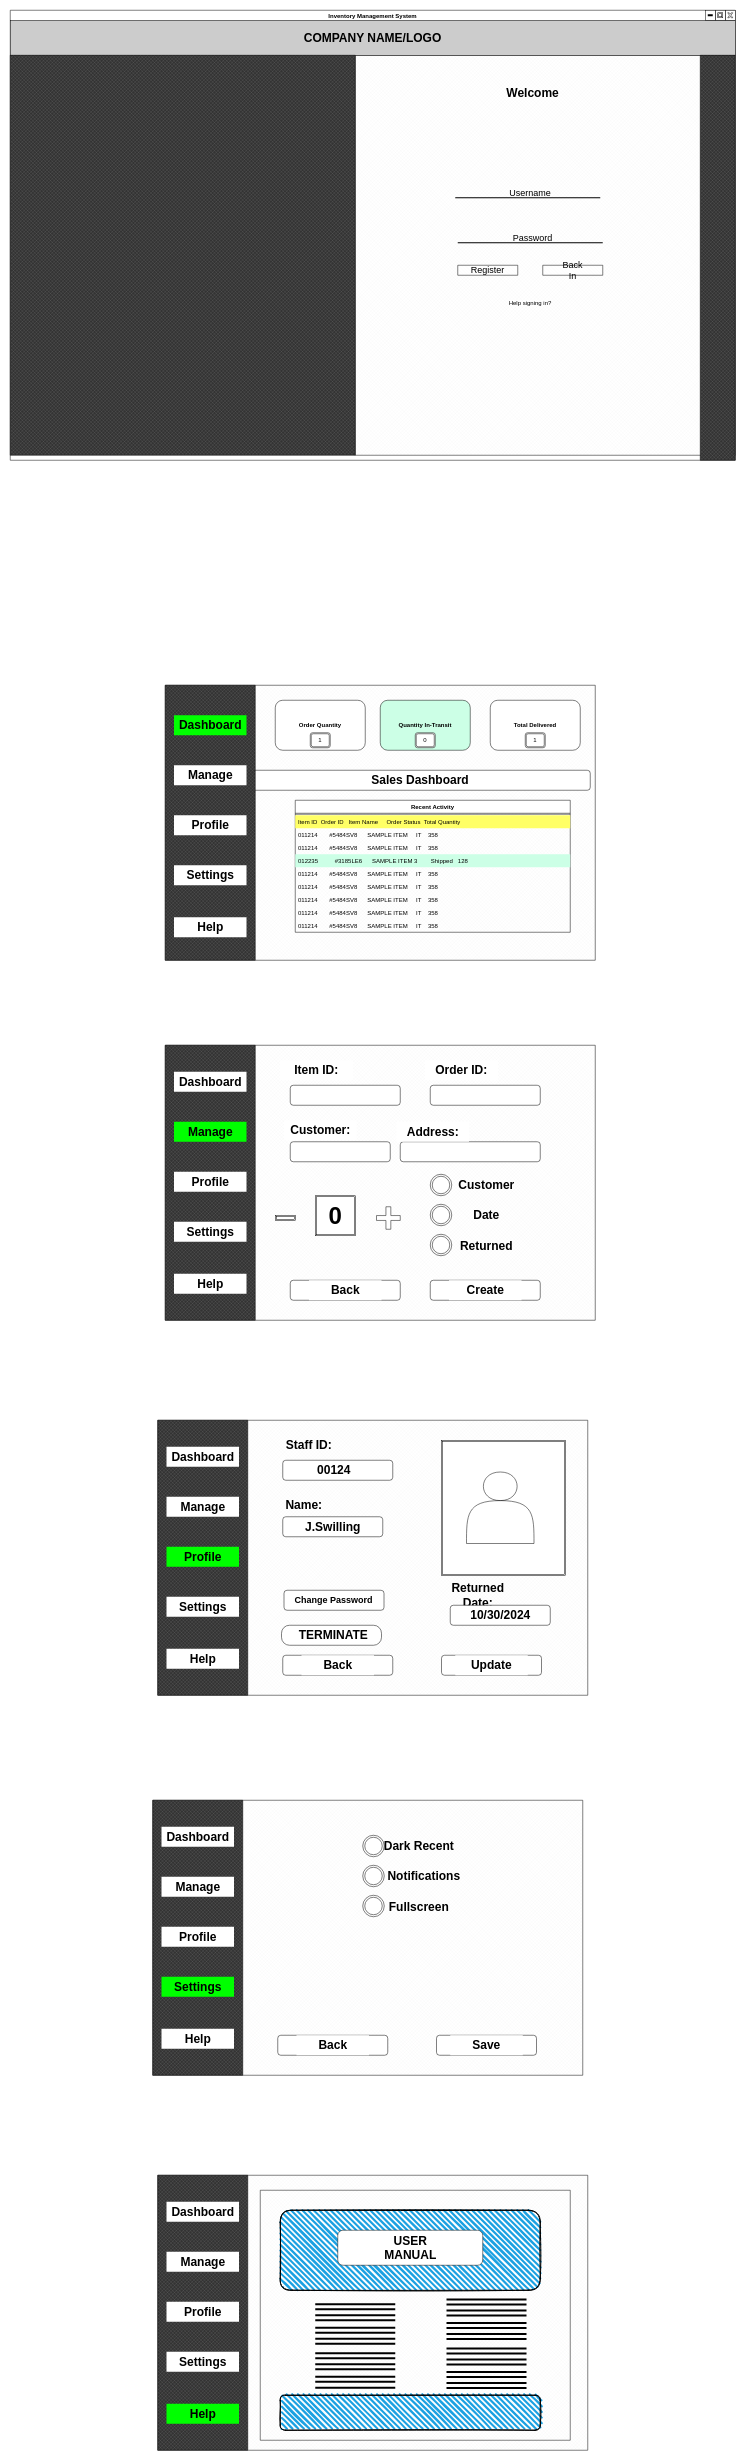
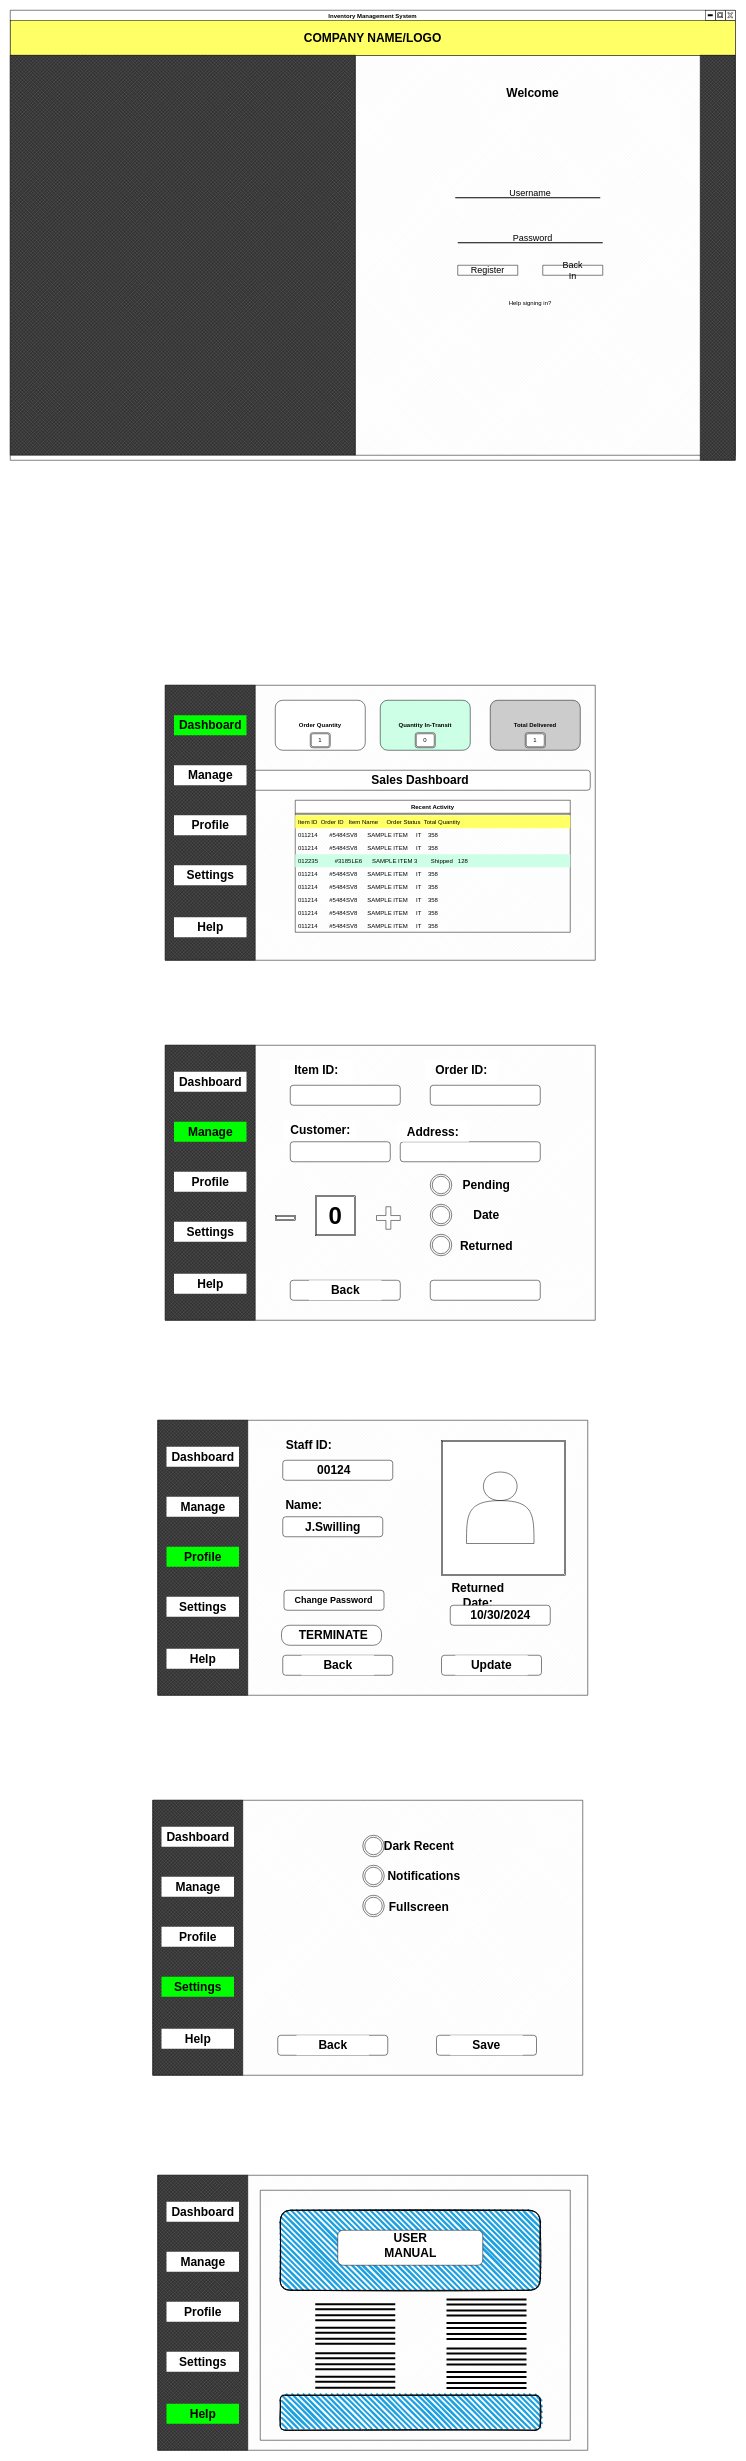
node "COMPANY NAME/LOGO": fillcolor #cccccc -> #ffff66
node "Total Delivered": fillcolor #ffffff -> #cccccc
node "Customer": label "Customer" -> "Pending"
node "Create": removed
node "USER MANUAL": size 73x20 -> 73x15
